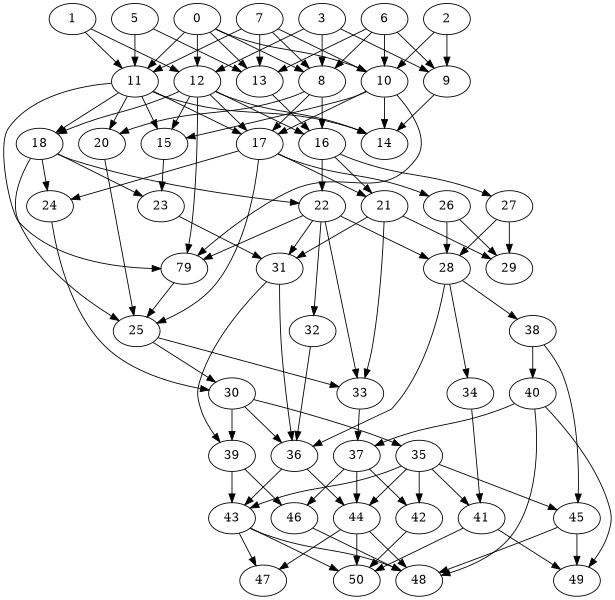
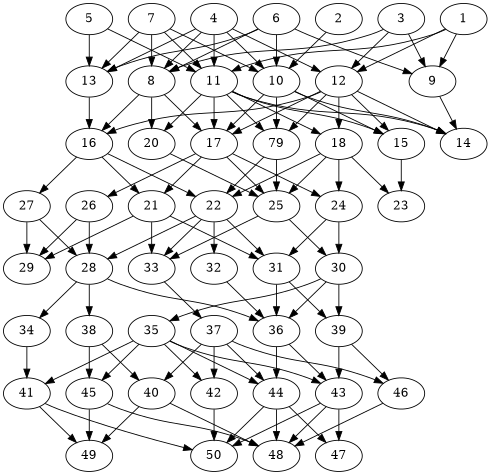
node "0": label "0" -> "4"
edge "2" -> "9": now "1" -> "9"
edge "23" -> "31": now "24" -> "31"
edge "22" -> "79": reversed
edge "40" -> "37": reversed
